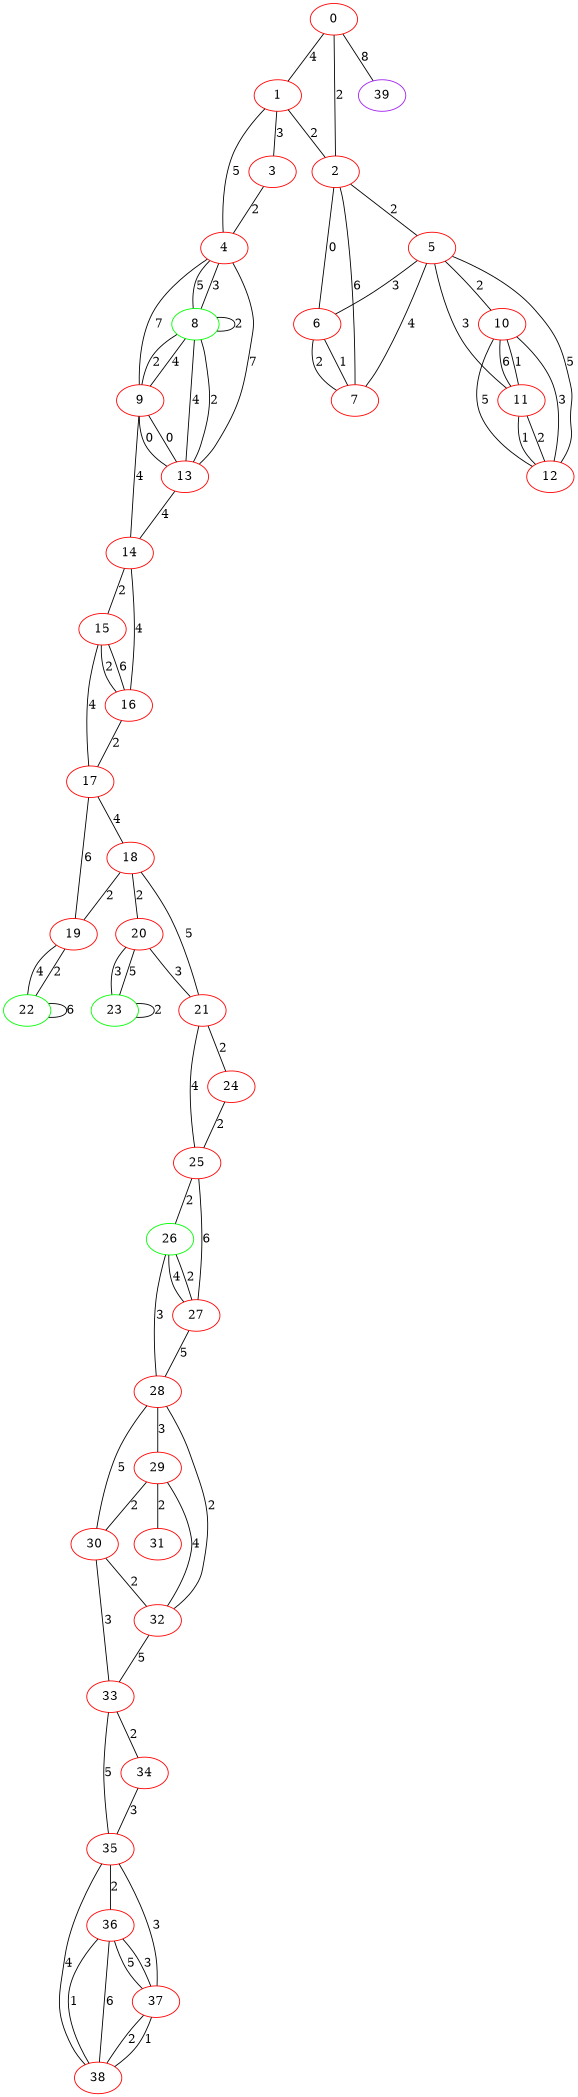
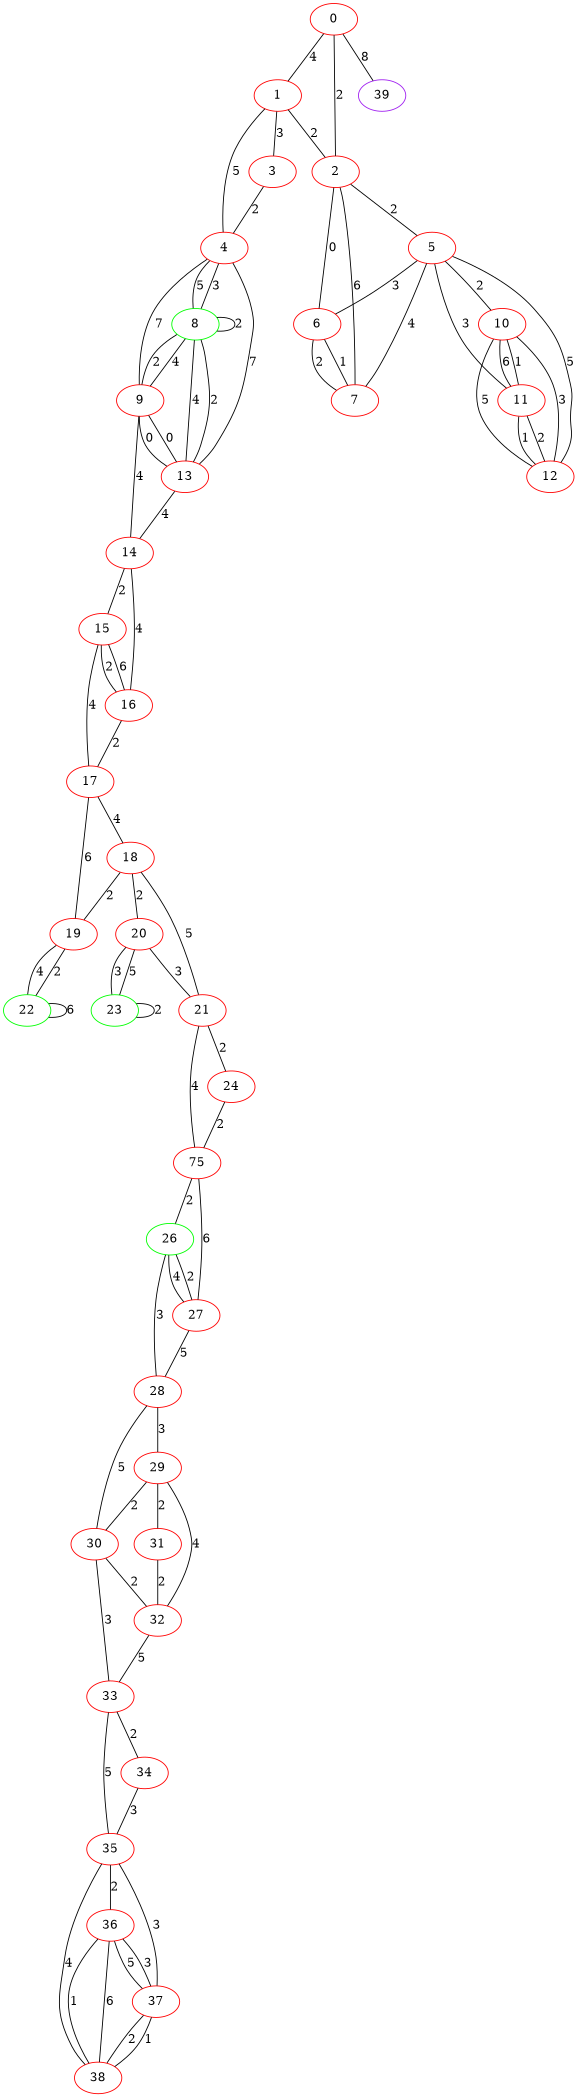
node "25": label "25" -> "75"
edge "28" -- "32": now "31" -- "32"
